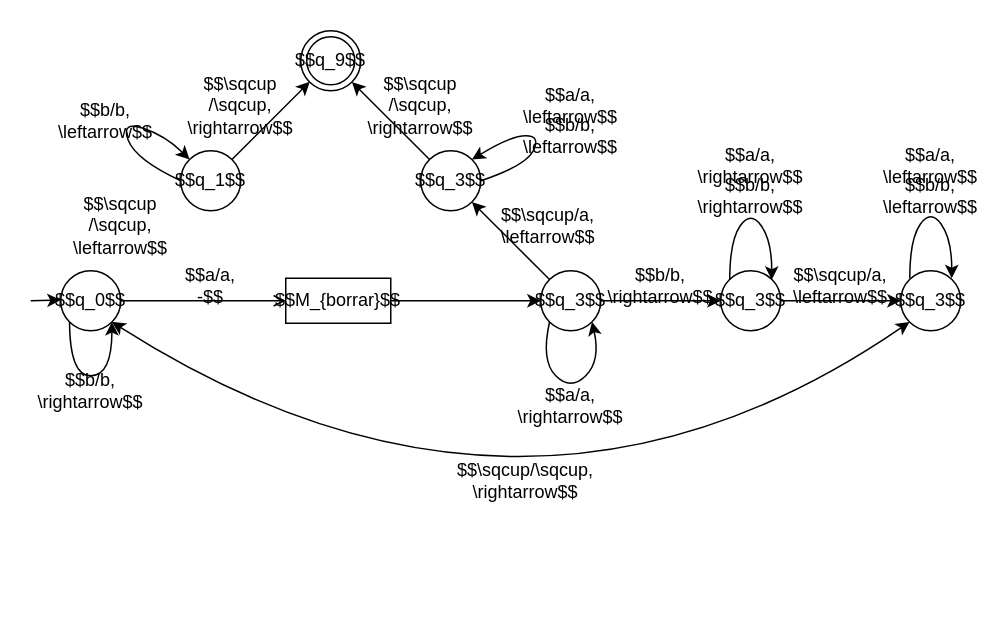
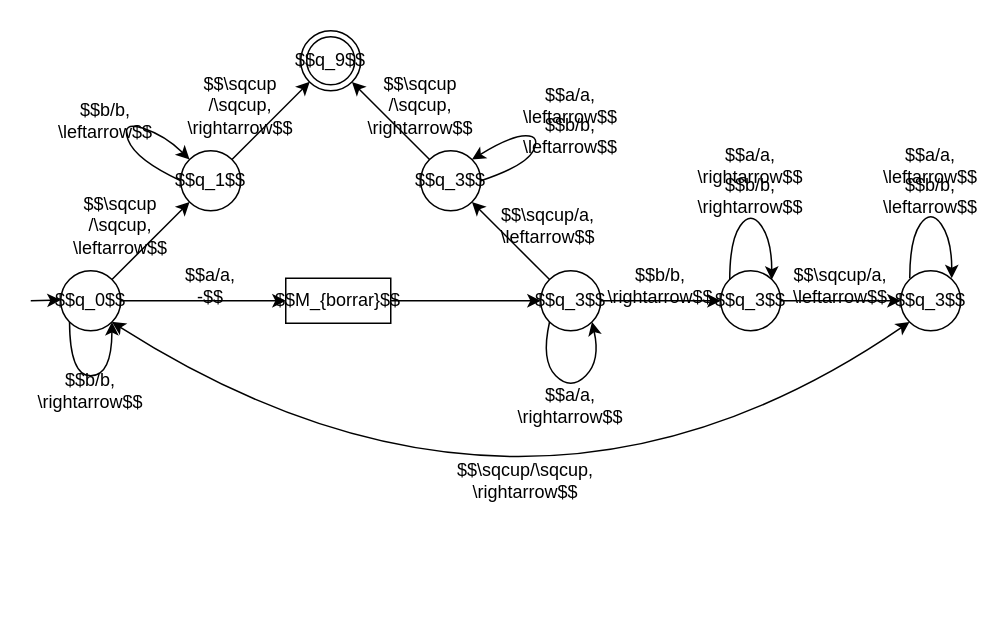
edge "$$q_0$$" -> "$$q_1$$": added
edge "$$q_0$$" -> "$$M_{borrar}$$": arrowhead open -> classic
